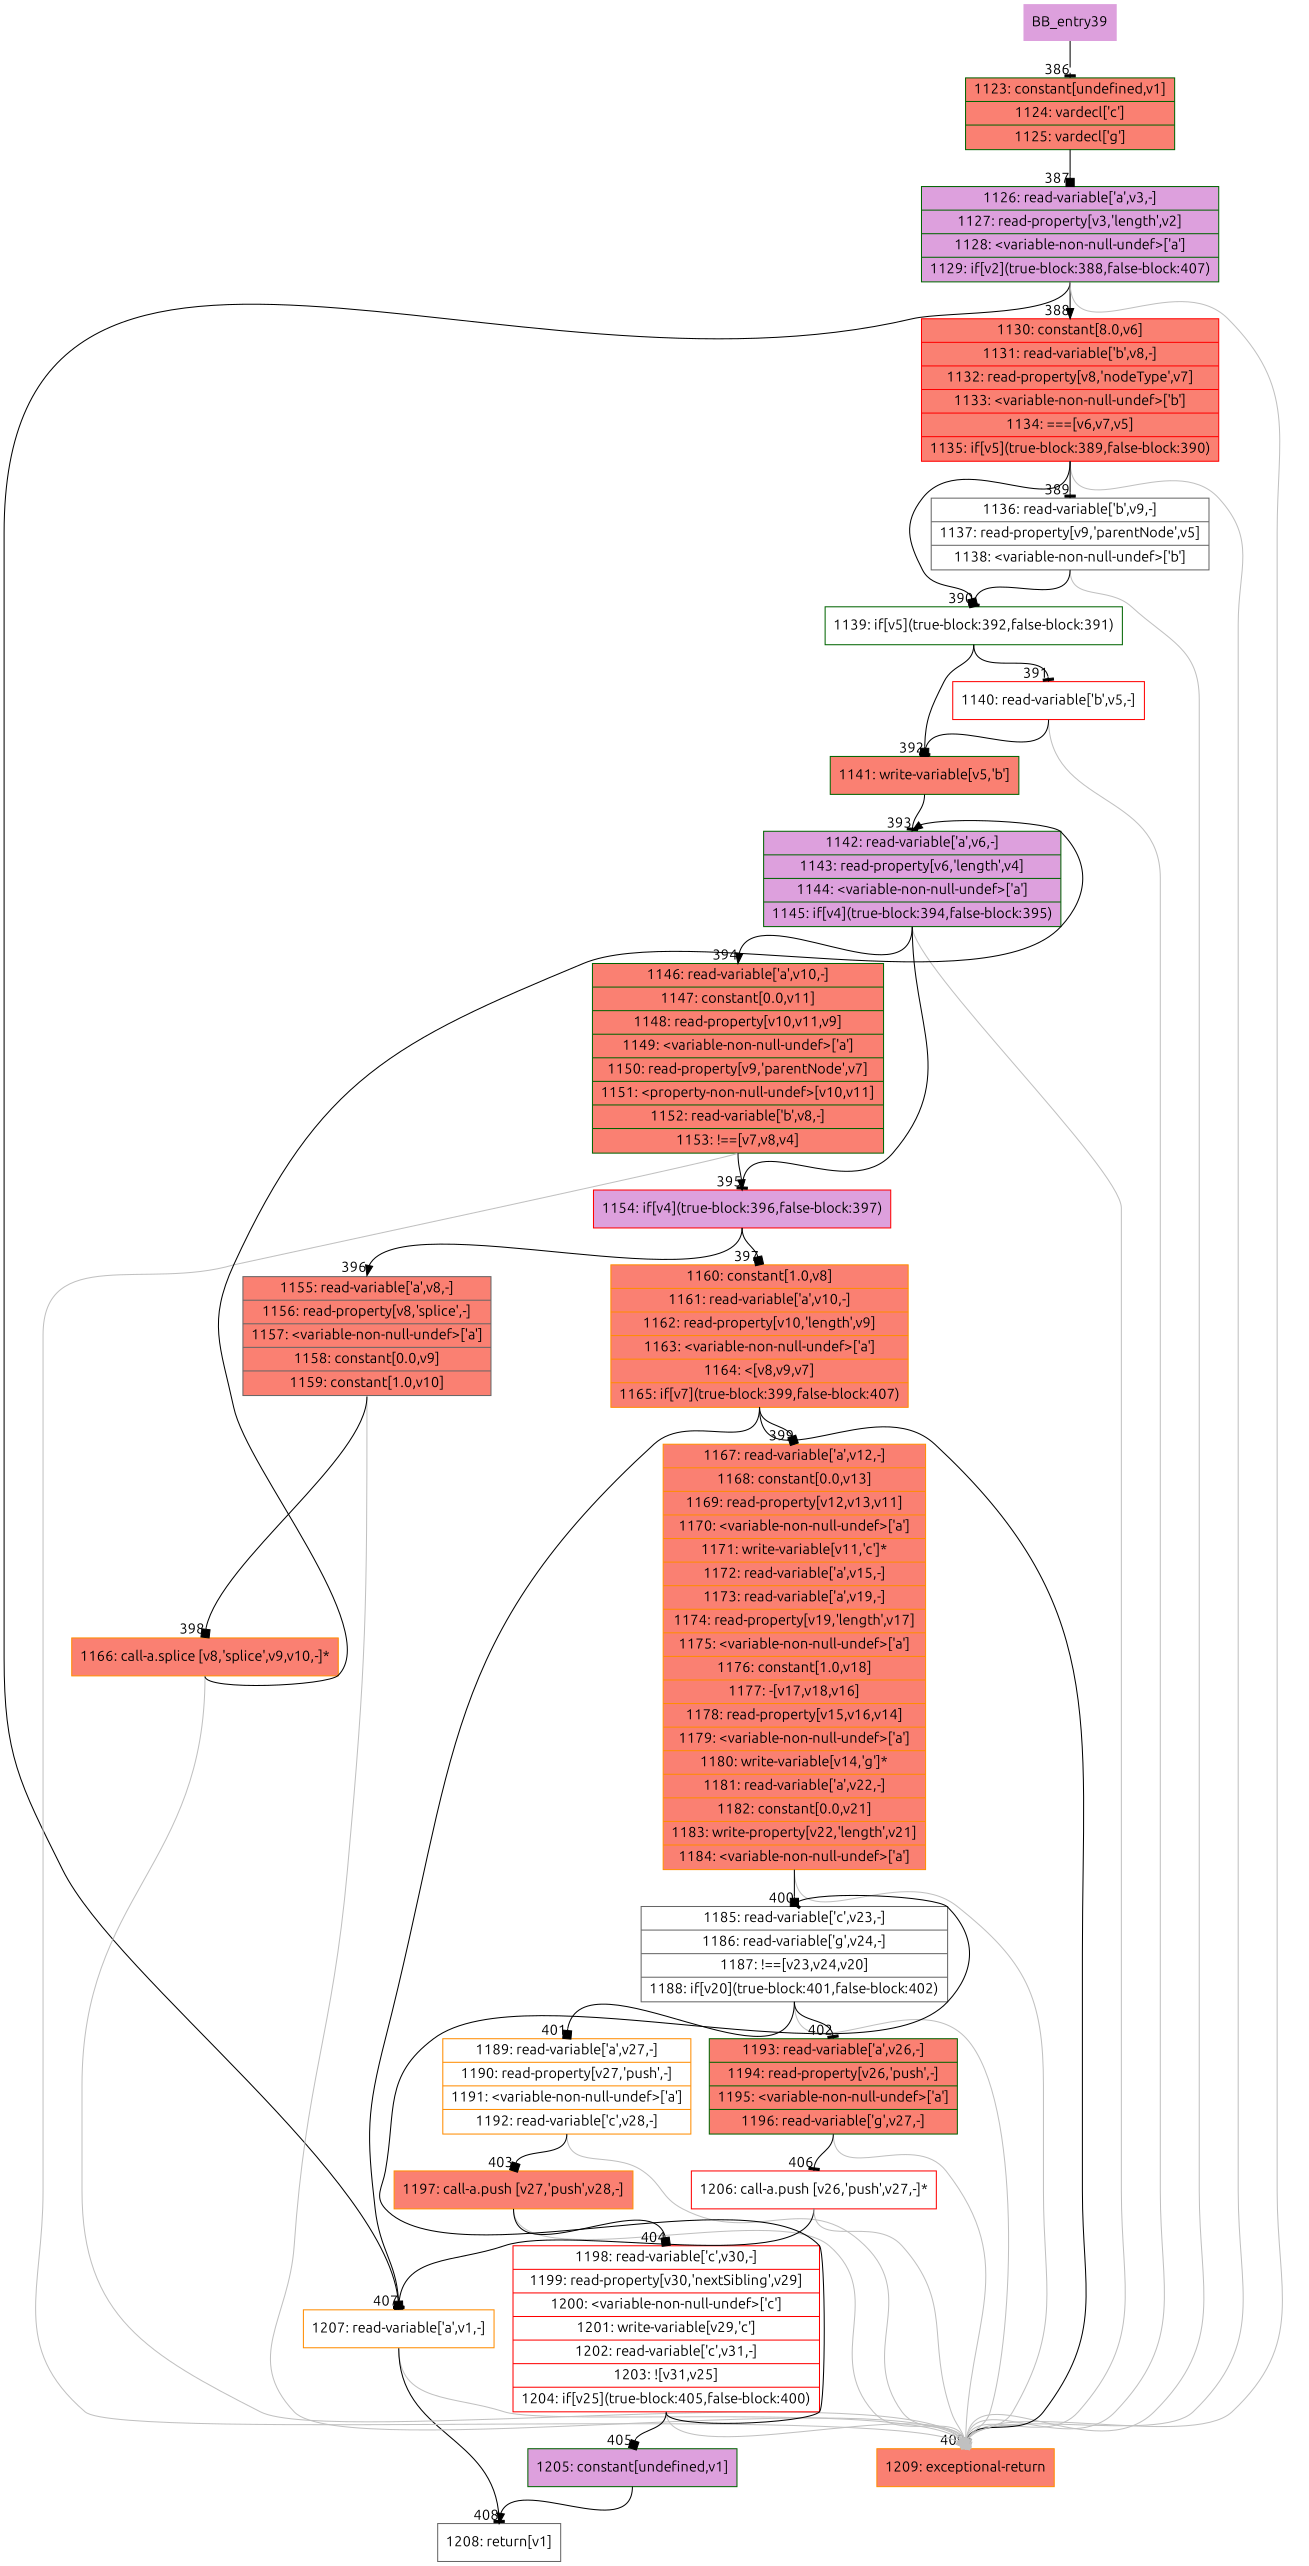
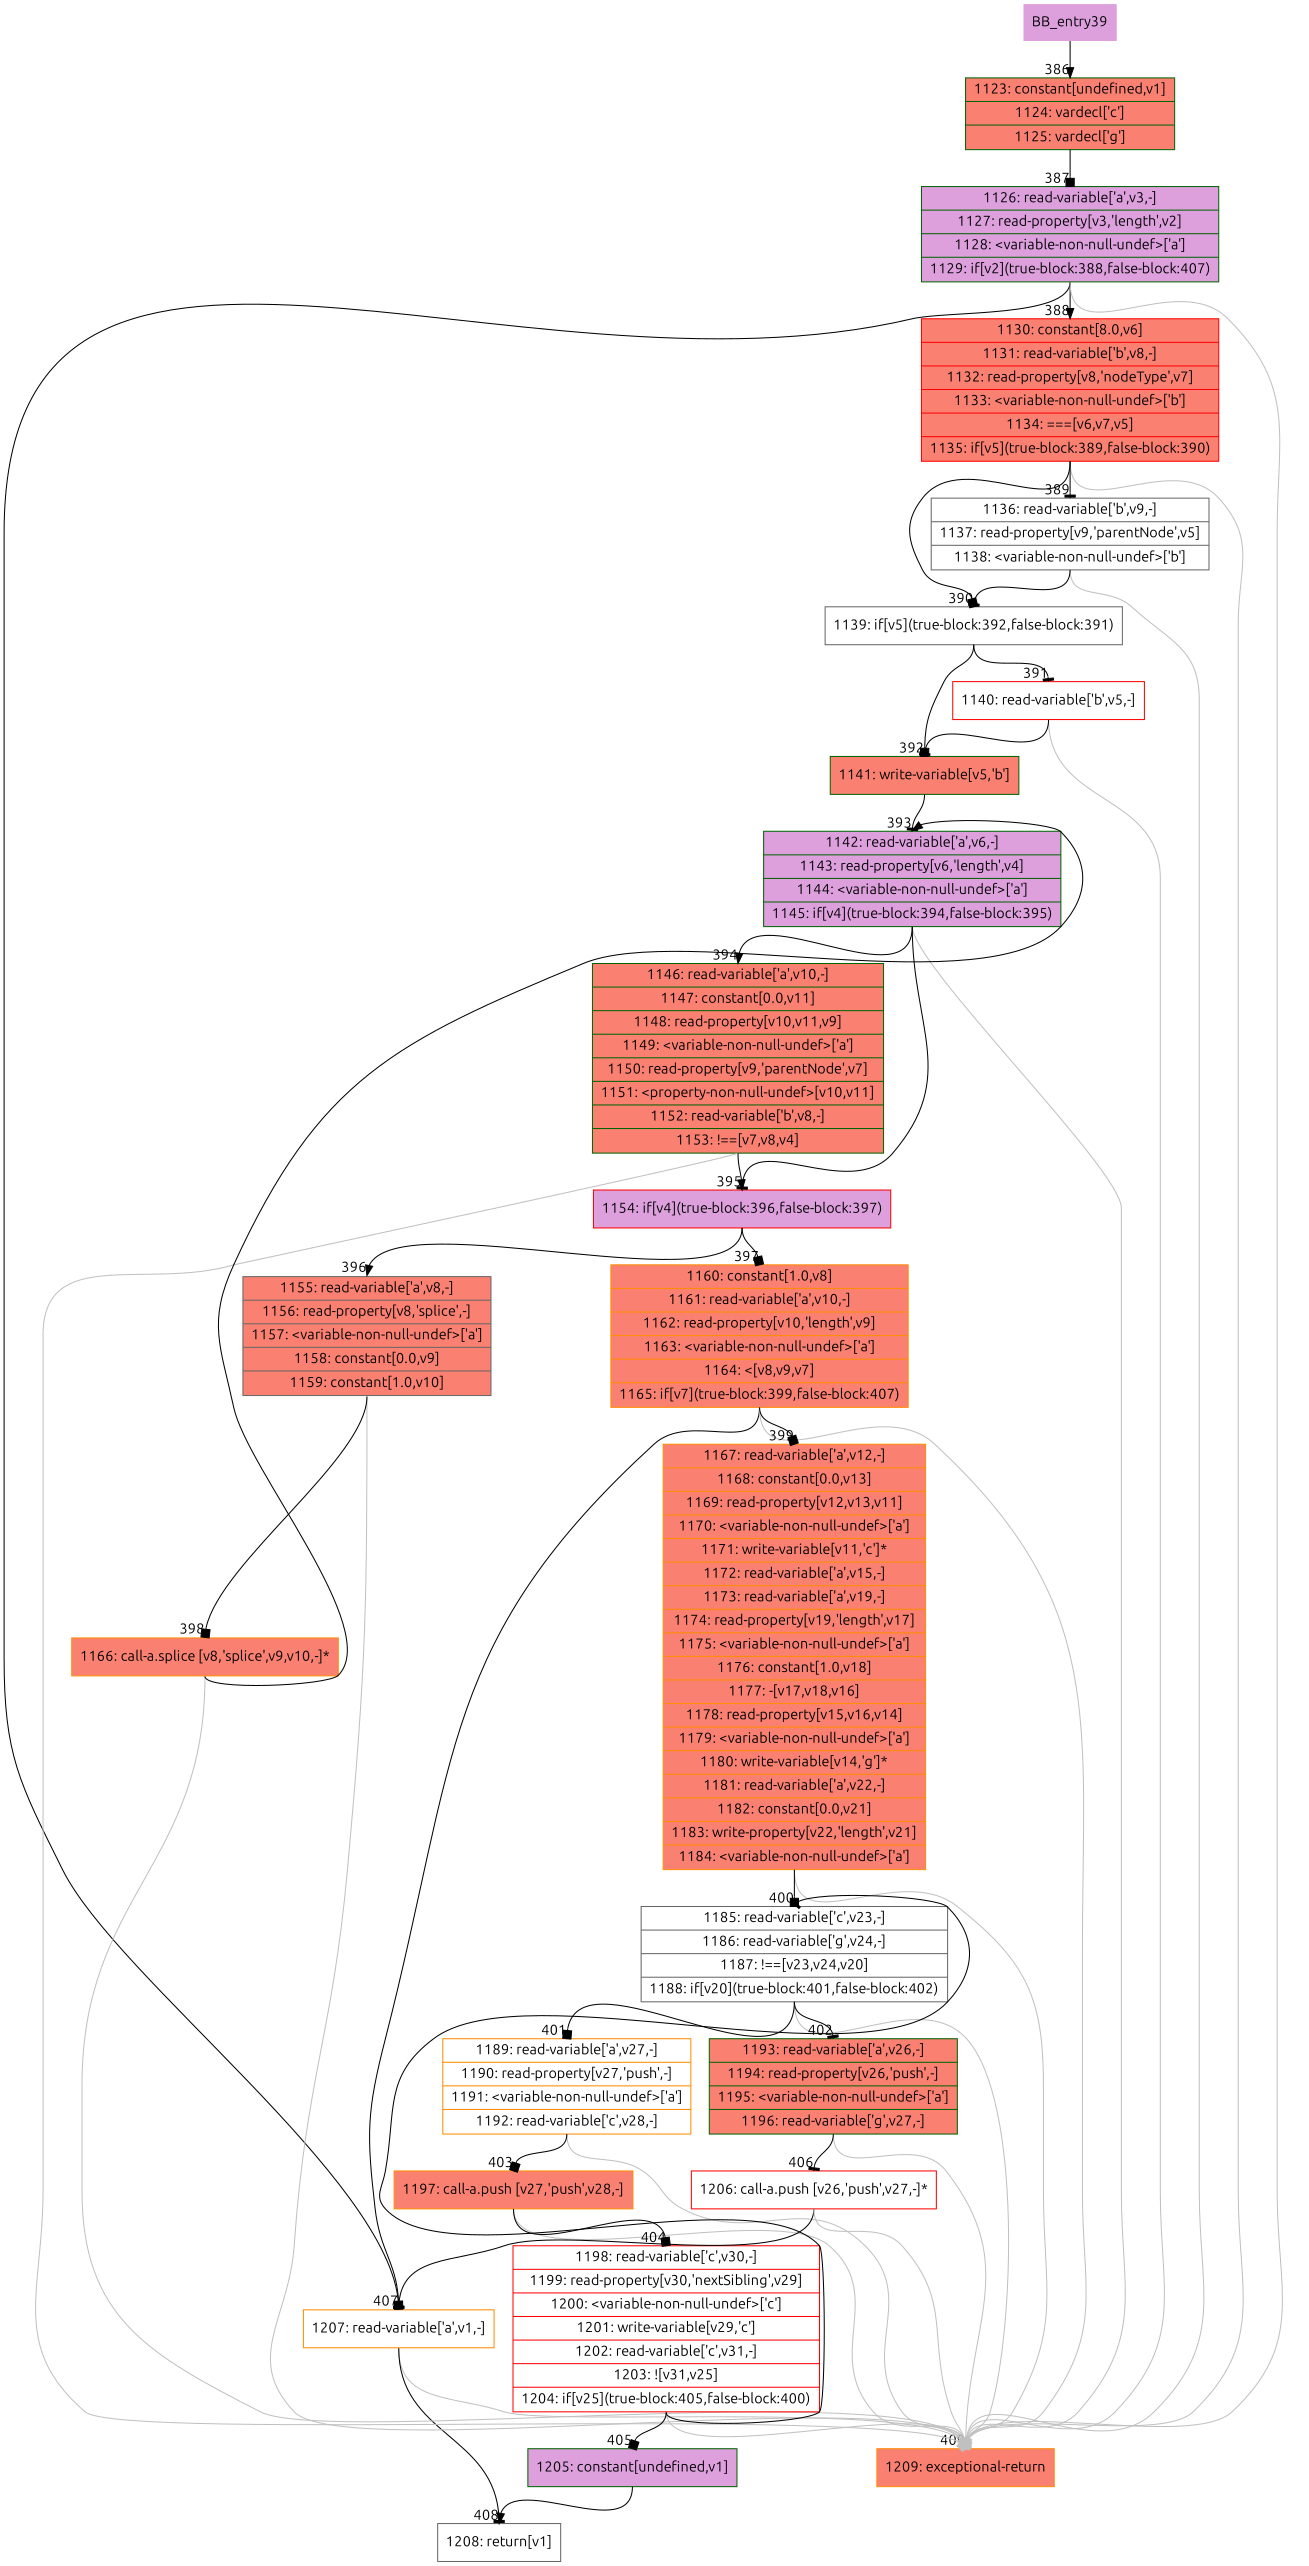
edge "BB_entry39" -> "1123: constant[undefined,v1]": arrowhead tee -> normal
node "1139: if[v5](true-block:392,false-block:391)": color darkgreen -> gray40
edge "1160: constant[1.0,v8]" -> "1209: exceptional-return": color black -> gray
edge "1146: read-variable['a',v10,-]" -> "1209: exceptional-return": arrowhead normal -> box
